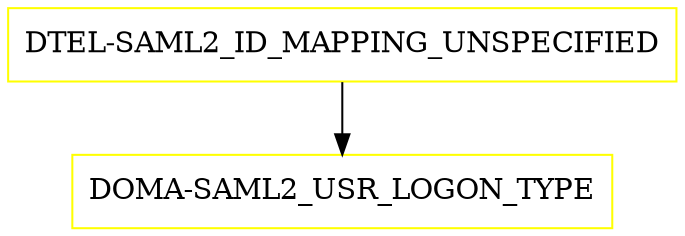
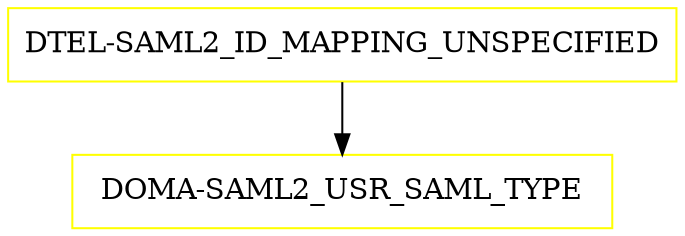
node "DOMA-SAML2_USR_LOGON_TYPE": label "DOMA-SAML2_USR_LOGON_TYPE" -> "DOMA-SAML2_USR_SAML_TYPE"
